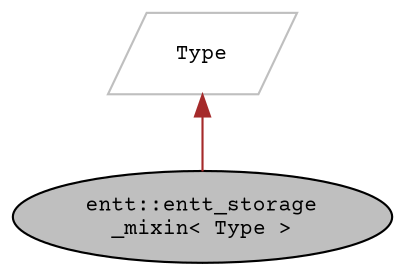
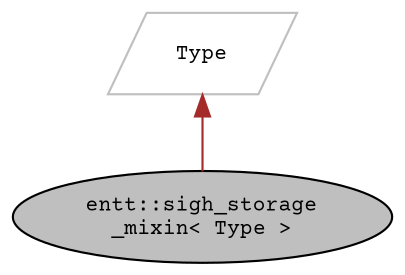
node "entt::entt_storage _mixin< Type >": label "entt::entt_storage _mixin< Type >" -> "entt::sigh_storage _mixin< Type >"
